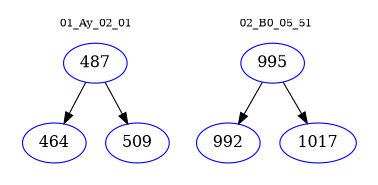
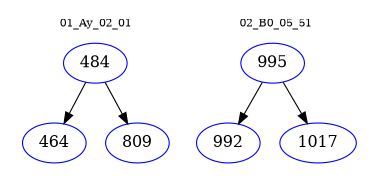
node "487": label "487" -> "484"
node "509": label "509" -> "809"
